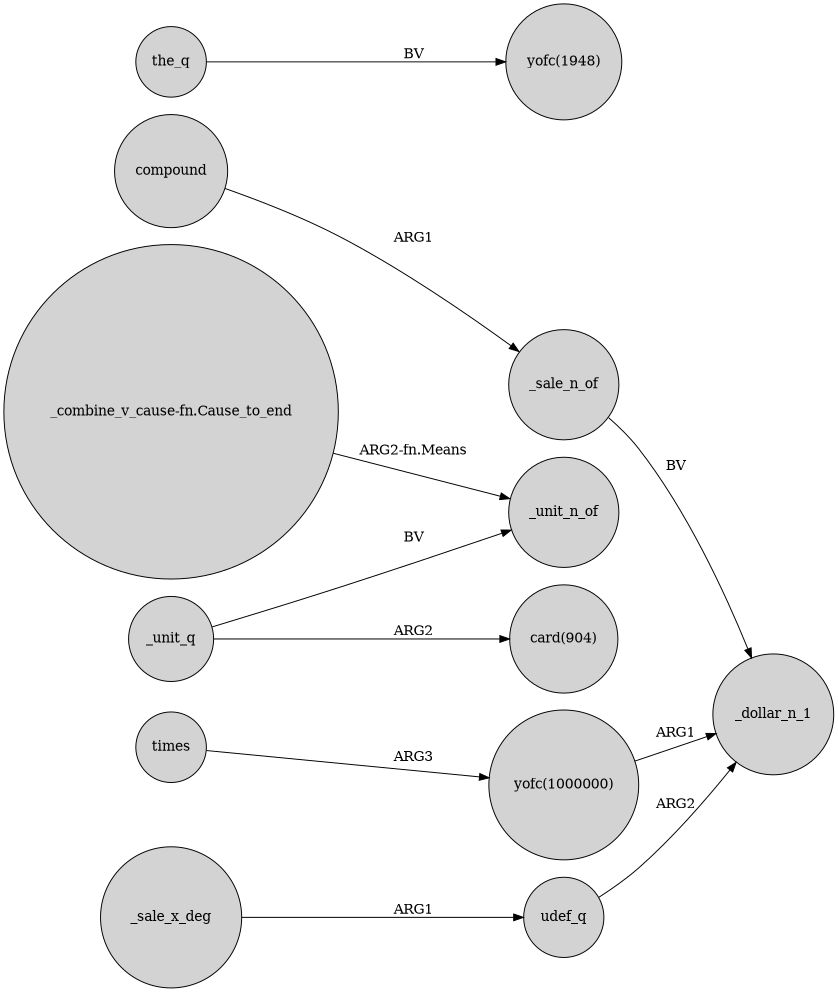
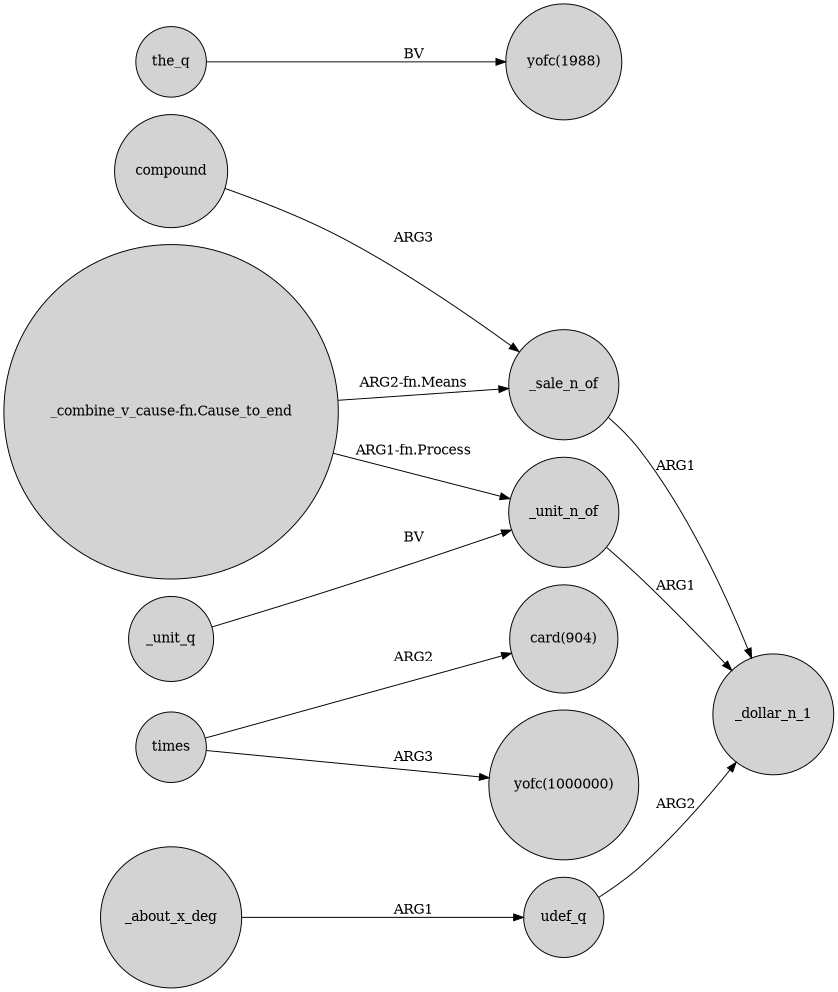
node "yofc(1948)": label "yofc(1948)" -> "yofc(1988)"
edge "compound" -> "_sale_n_of": label "ARG1" -> "ARG3"
edge "_combine_v_cause-fn.Cause_to_end" -> "_sale_n_of": added, label "ARG2-fn.Means"
edge "_combine_v_cause-fn.Cause_to_end" -> "_unit_n_of": label "ARG2-fn.Means" -> "ARG1-fn.Process"
edge "_sale_n_of" -> "_dollar_n_1": label "BV" -> "ARG1"
edge "_unit_q" -> "card(904)": now "times" -> "card(904)"
edge "yofc(1000000)" -> "_dollar_n_1": now "_unit_n_of" -> "_dollar_n_1"
node "_sale_x_deg": label "_sale_x_deg" -> "_about_x_deg"
